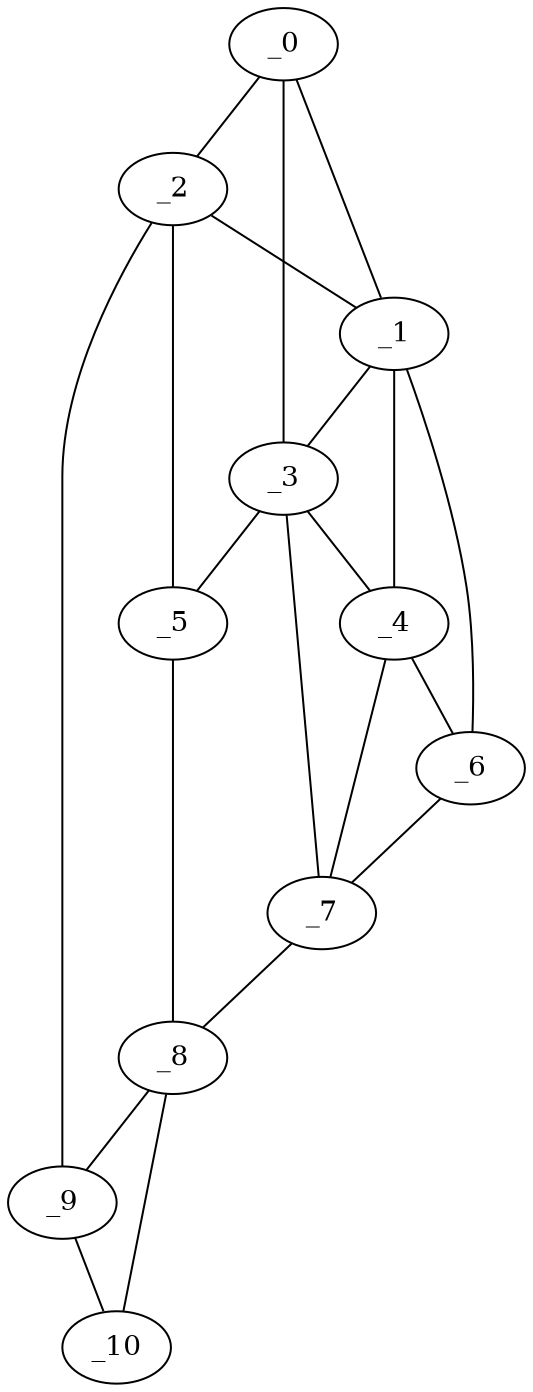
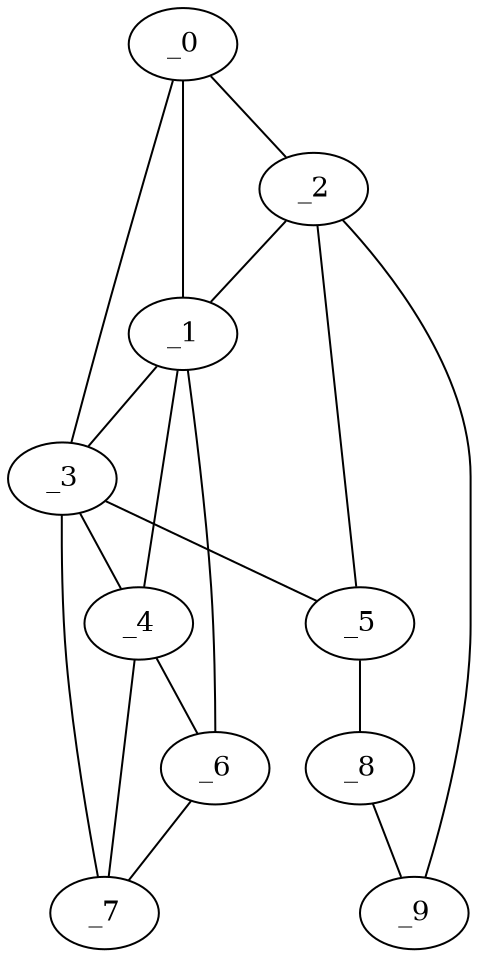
edge "_7" -- "_8": removed
node "_10": removed
